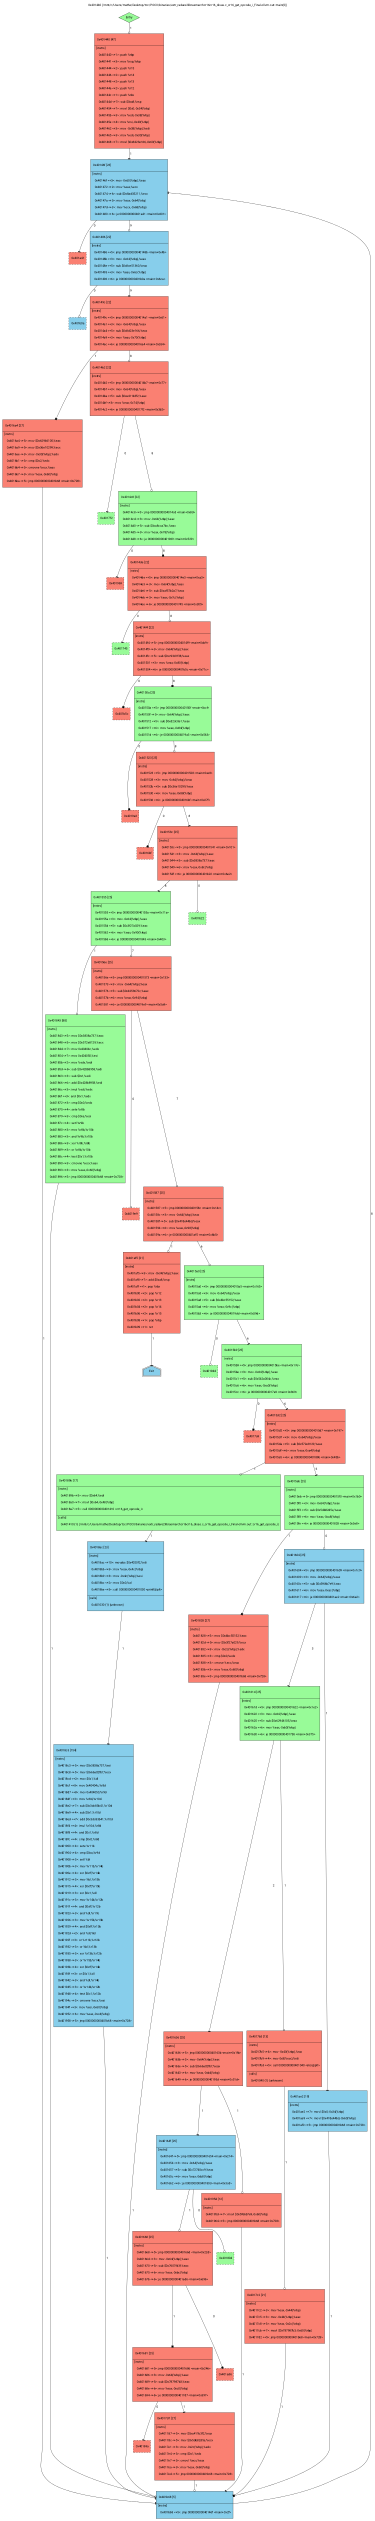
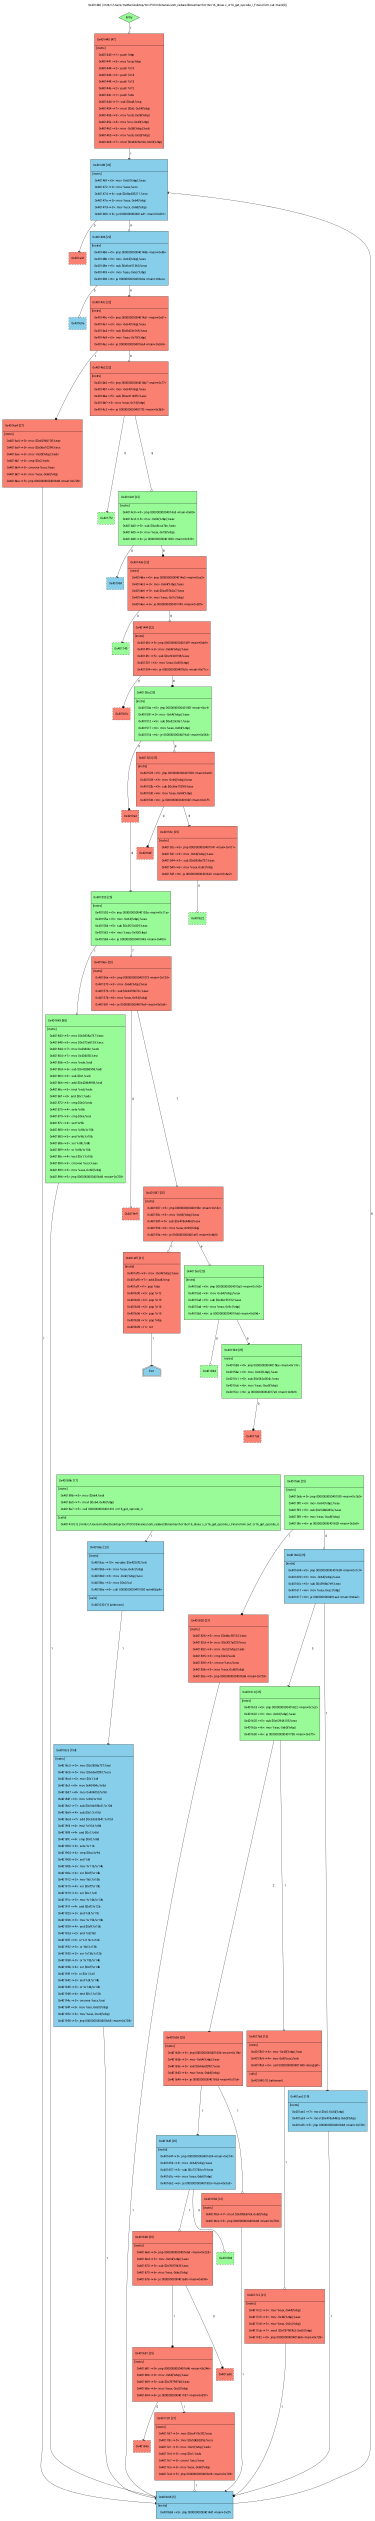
node "0x401969": fillcolor salmon -> skyblue
edge "0x40153c [25]" -> "0x401555 [25]": now "0x4019a3" -> "0x401555 [25]"
node "0x4015d2 [25]": removed
